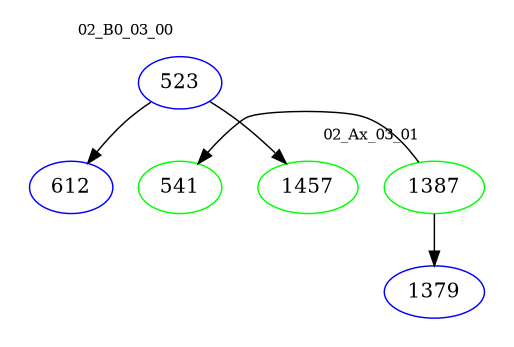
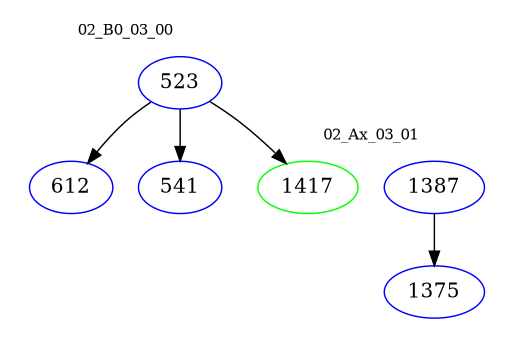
edge "1387" -> "541": now "523" -> "541"
node "541": color green -> blue
node "1457": label "1457" -> "1417"
node "1387": color green -> blue
node "1379": label "1379" -> "1375"
